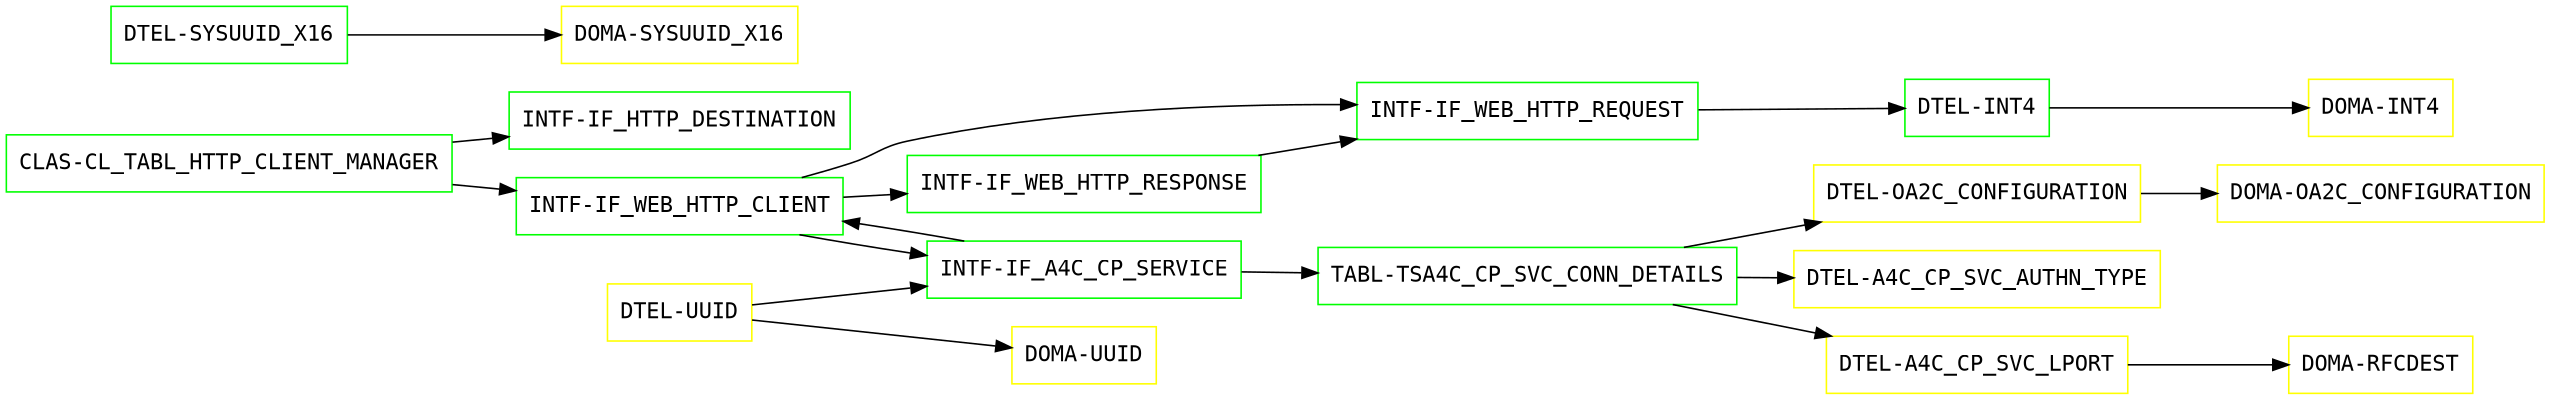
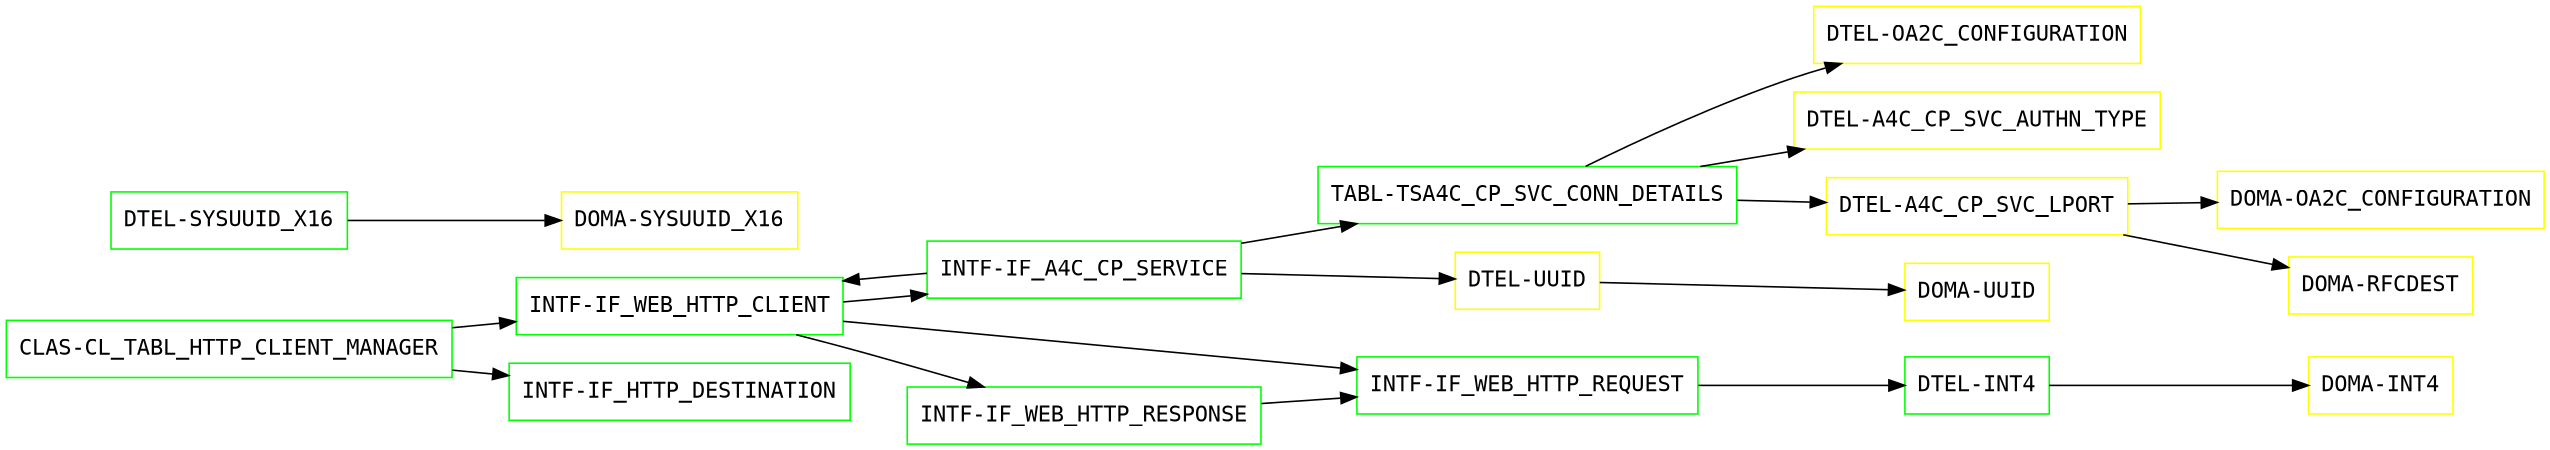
edge "DTEL-OA2C_CONFIGURATION" -> "DOMA-OA2C_CONFIGURATION": now "DTEL-A4C_CP_SVC_LPORT" -> "DOMA-OA2C_CONFIGURATION"
edge "DTEL-UUID" -> "INTF-IF_A4C_CP_SERVICE": reversed
